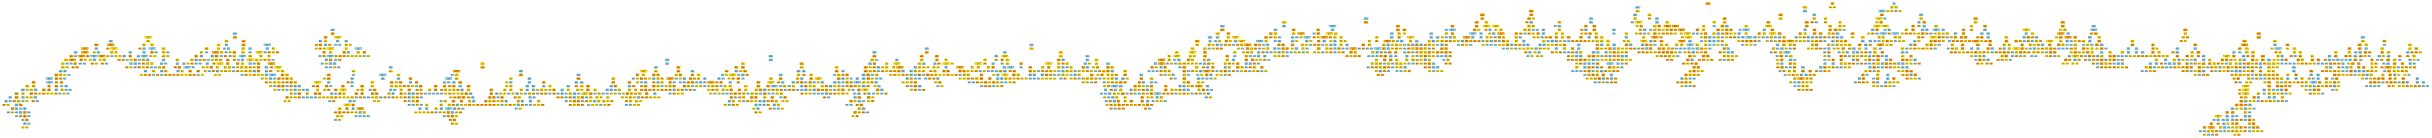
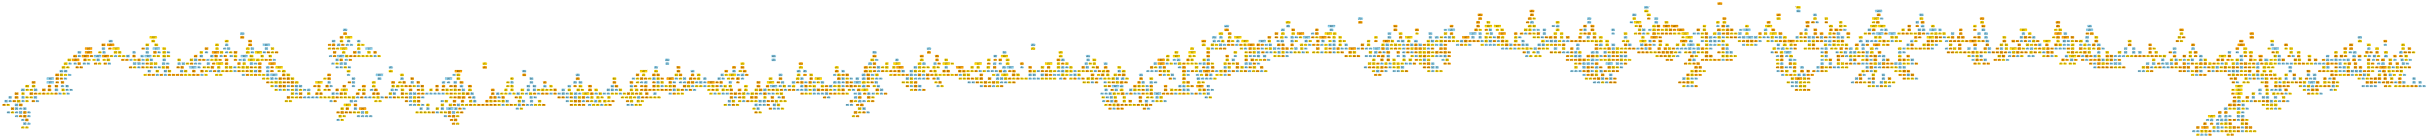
node "376 <= 12.1 gini = 0.5 samples = 20 value = [13, 16]": fillcolor orange -> skyblue
node "26 <= 23.6 gini = 0.5 samples = 6 value = [3, 3]": added
